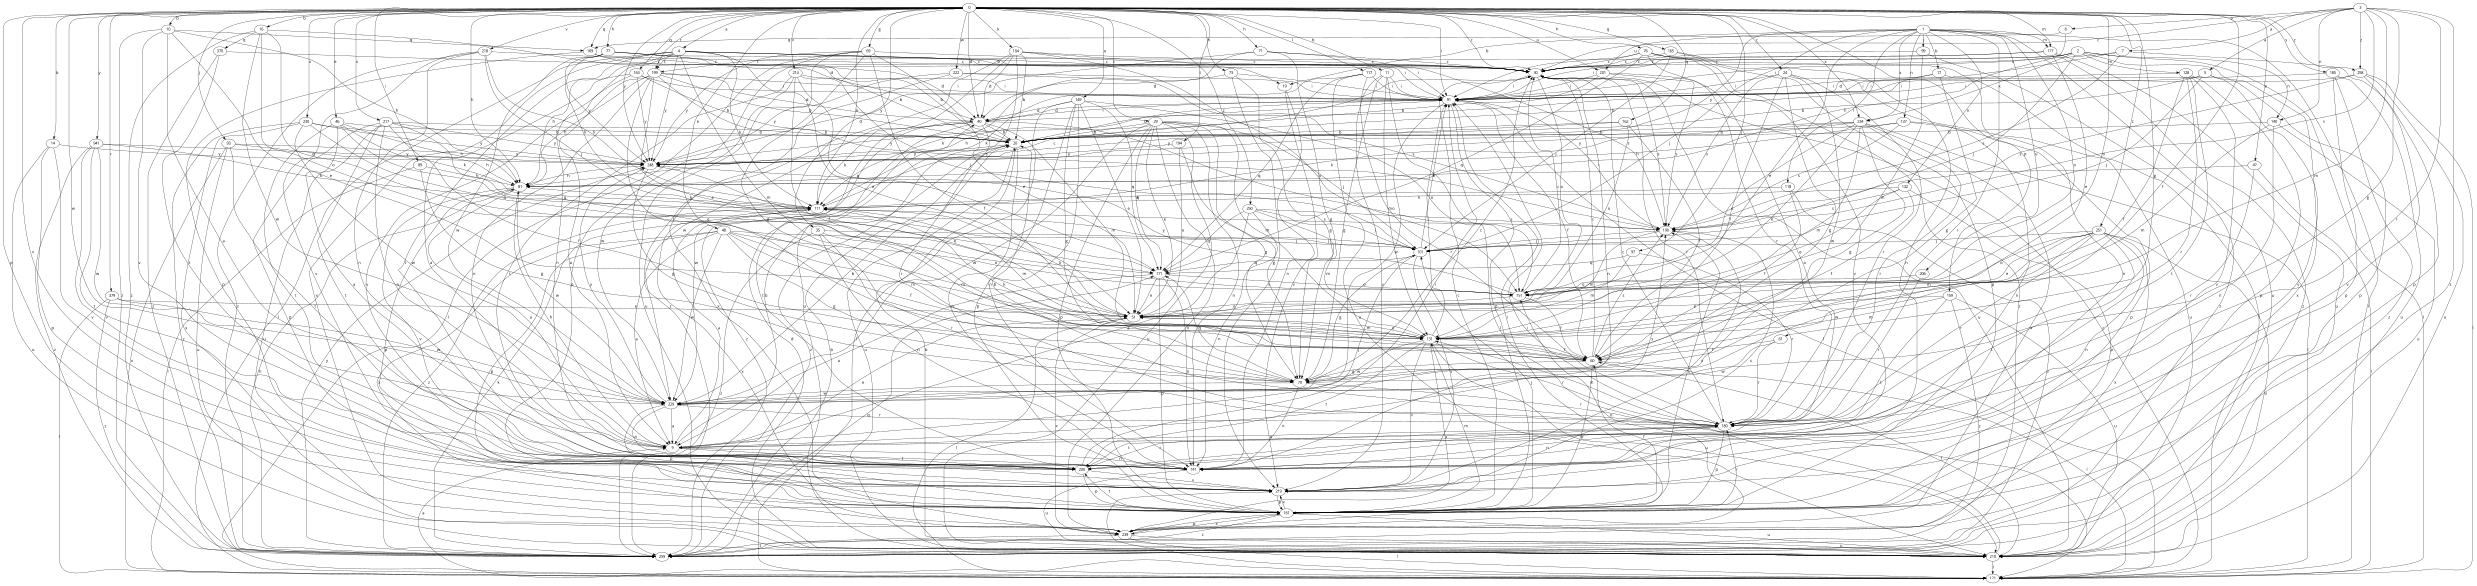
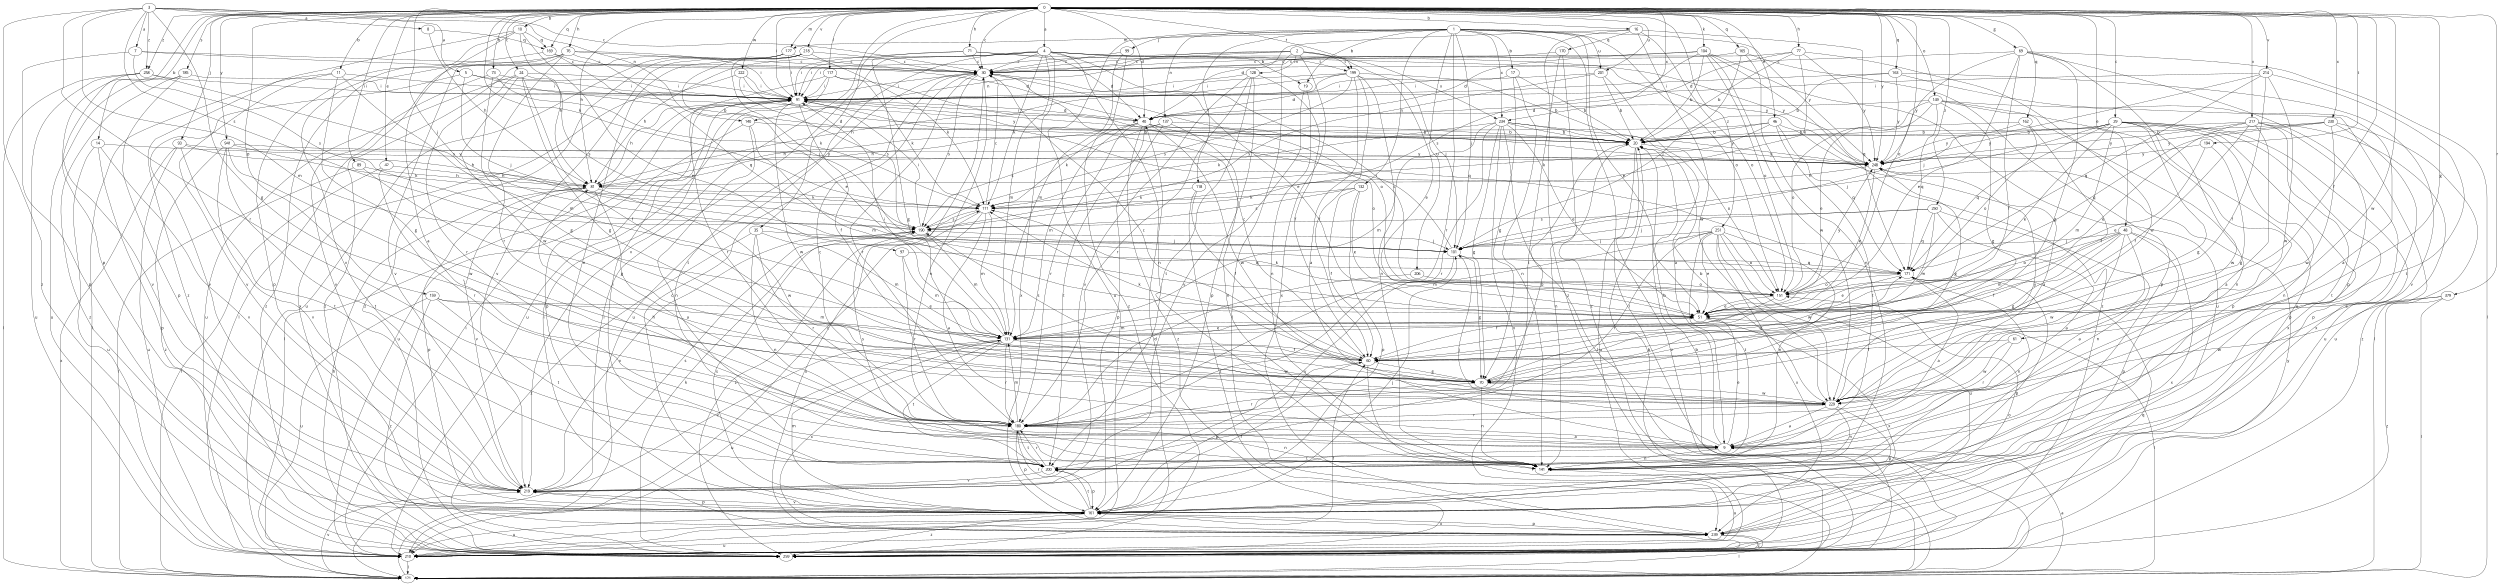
node "370": label "370" -> "170"
edge "5" -> "161": removed, label "p"
